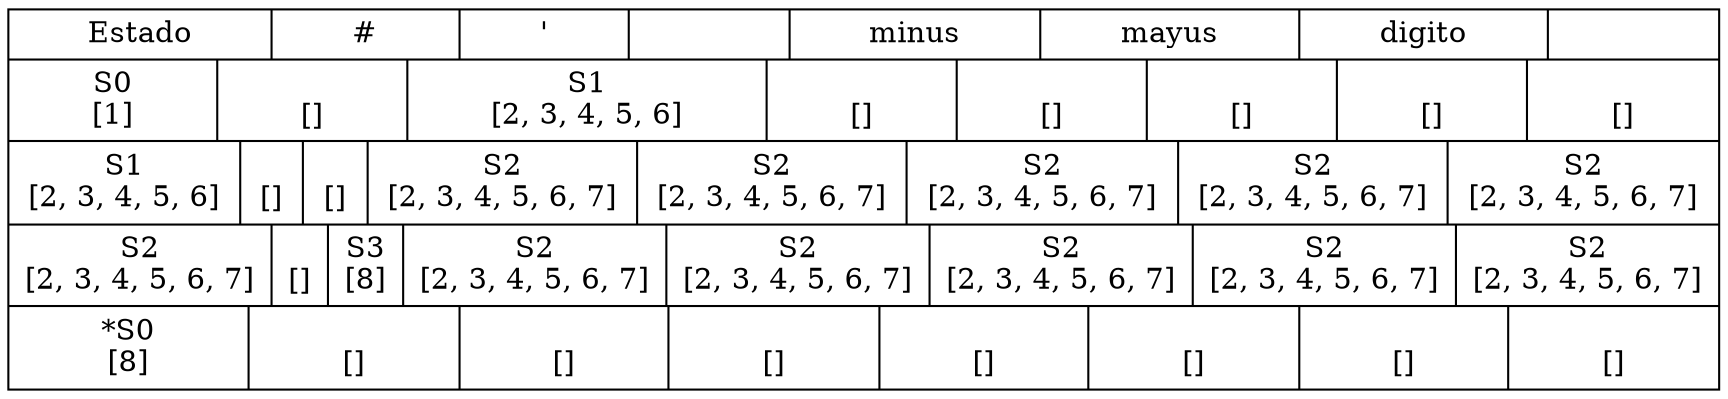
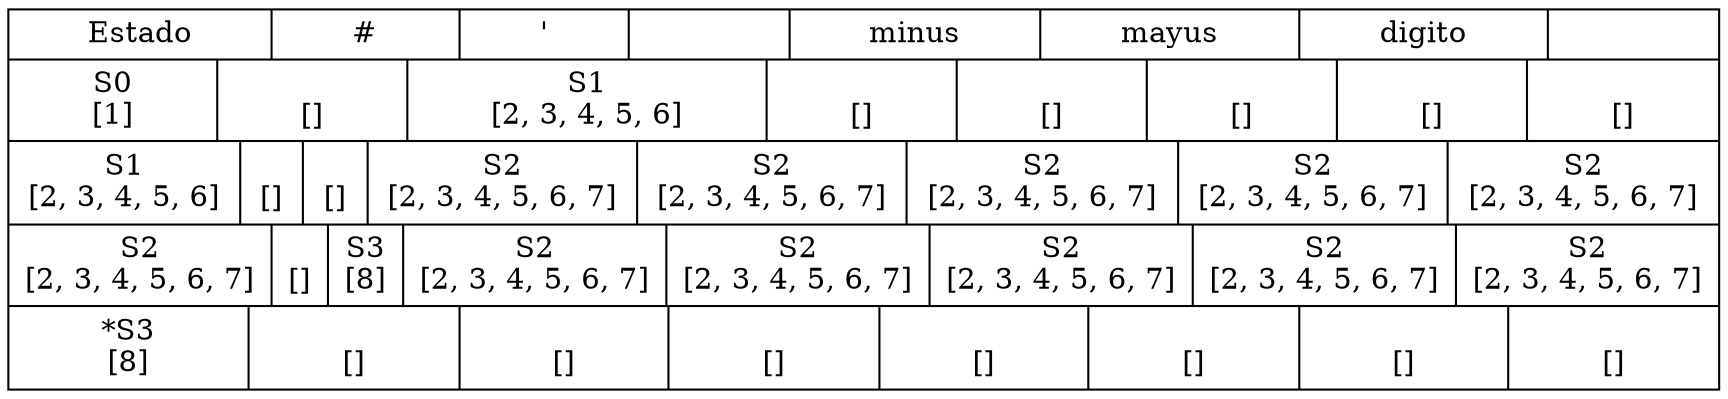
node "Estado": text "*S0" -> "*S3"
